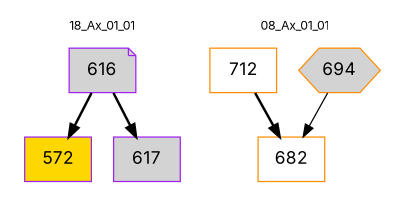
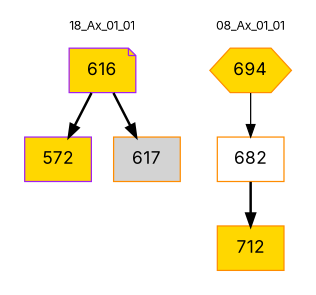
node "616": fillcolor lightgrey -> gold
node "712": fillcolor white -> gold
node "694": fillcolor lightgrey -> gold
edge "712" -> "682": reversed
node "617": color purple -> darkorange
